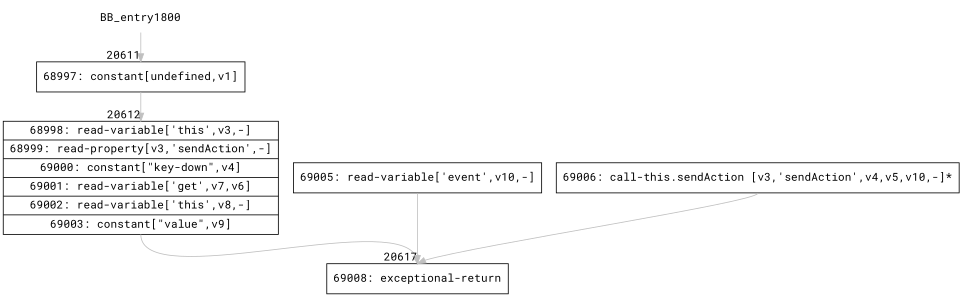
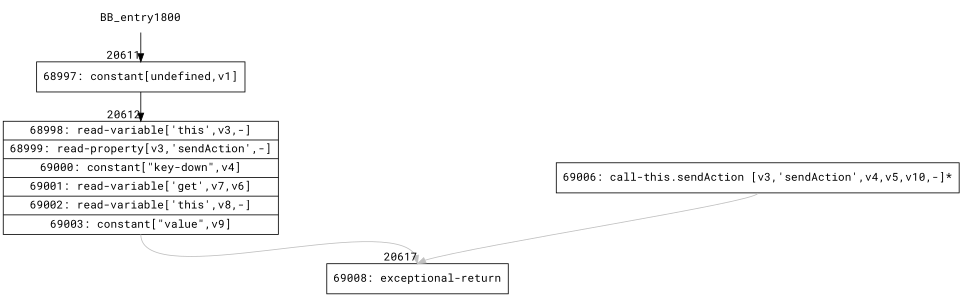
edge "BB_entry1800" -> "68997: constant[undefined,v1]": color gray -> black
edge "68997: constant[undefined,v1]" -> "68998: read-variable['this',v3,-]": color gray -> black
node "69005: read-variable['event',v10,-]": removed
